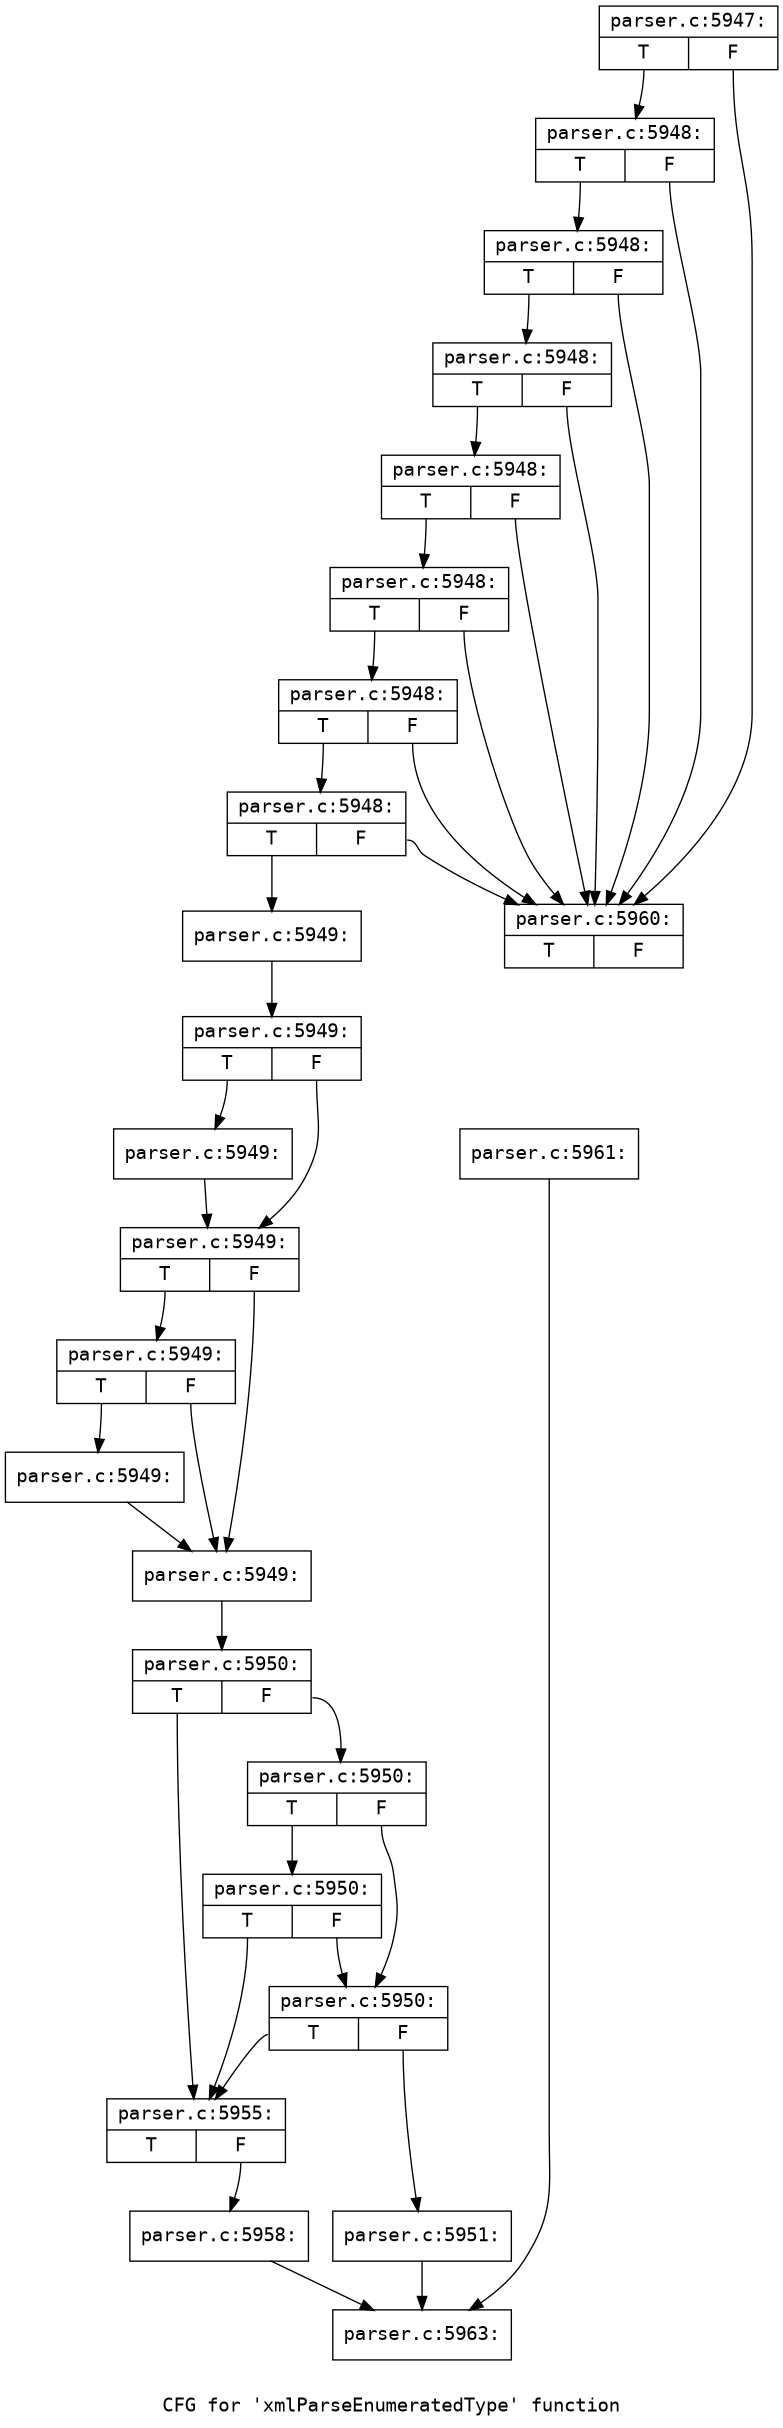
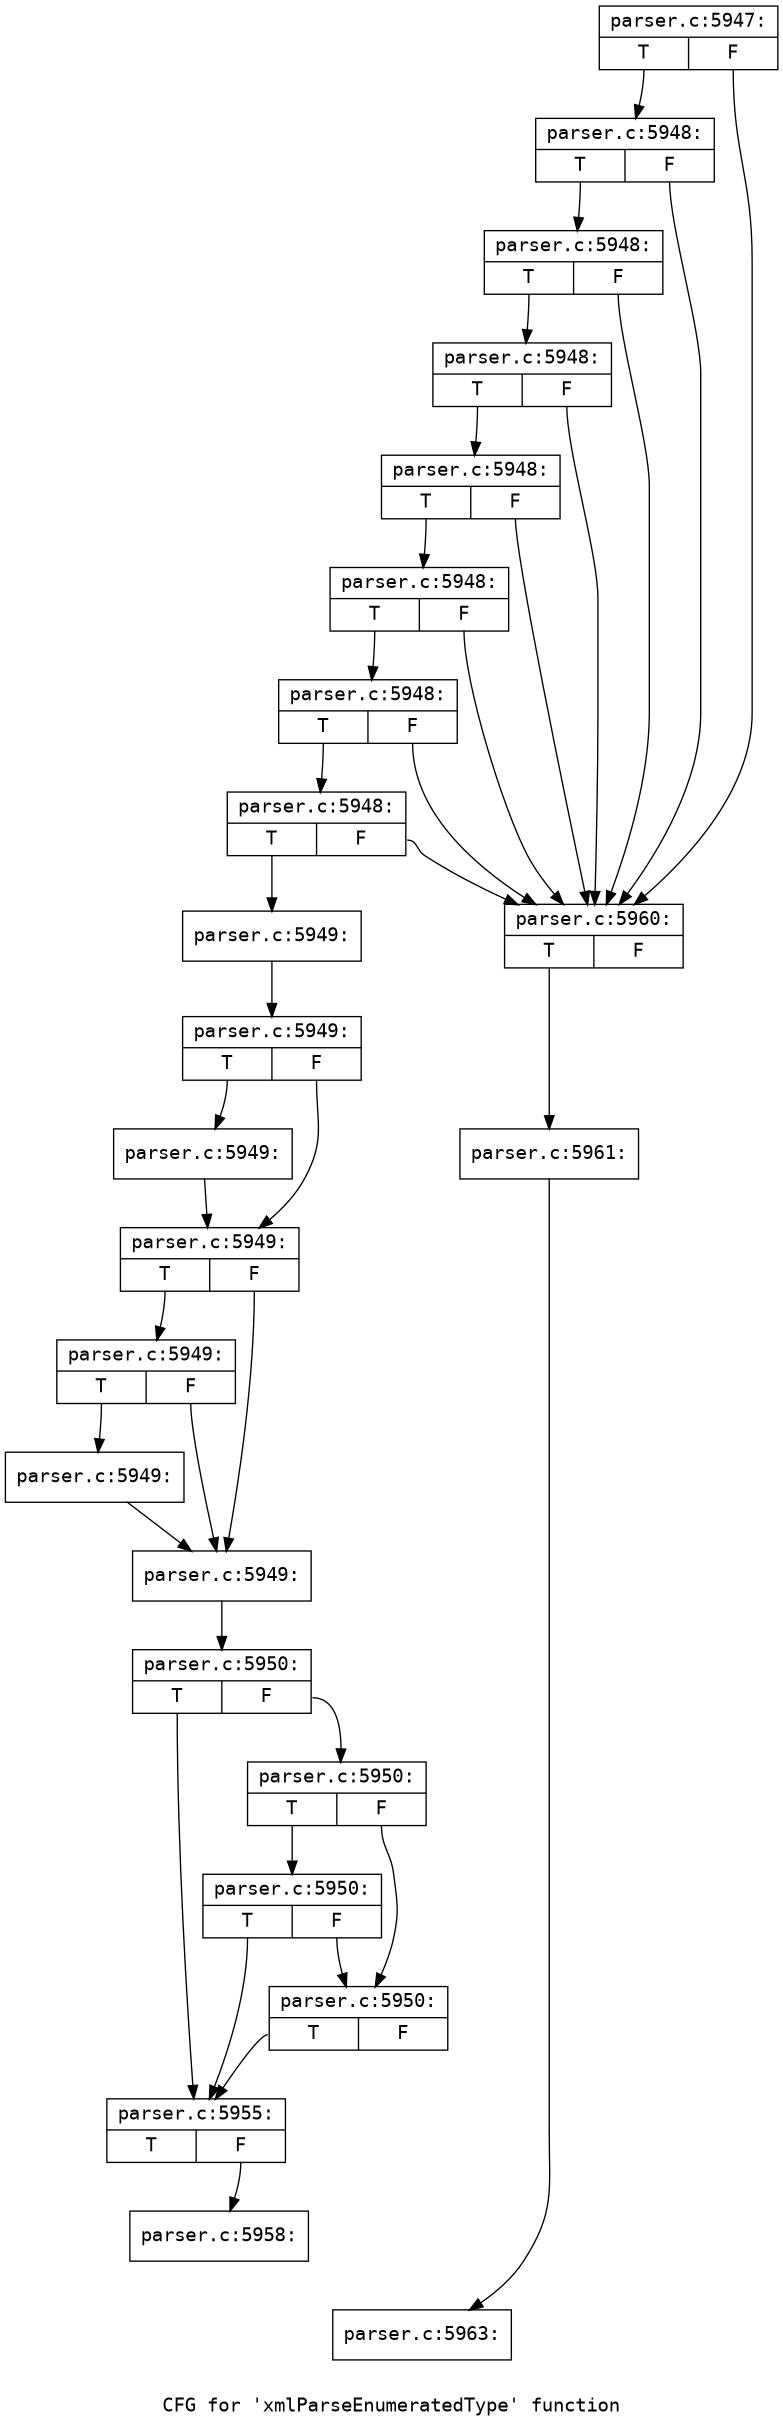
edge "parser.c:5960:" -> "parser.c:5961:": added
node "parser.c:5951:": removed
edge "parser.c:5958:" -> "parser.c:5963:": removed
